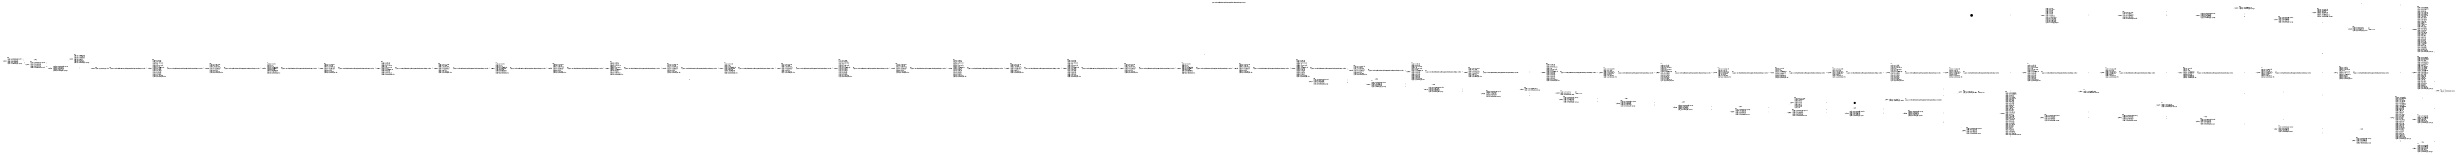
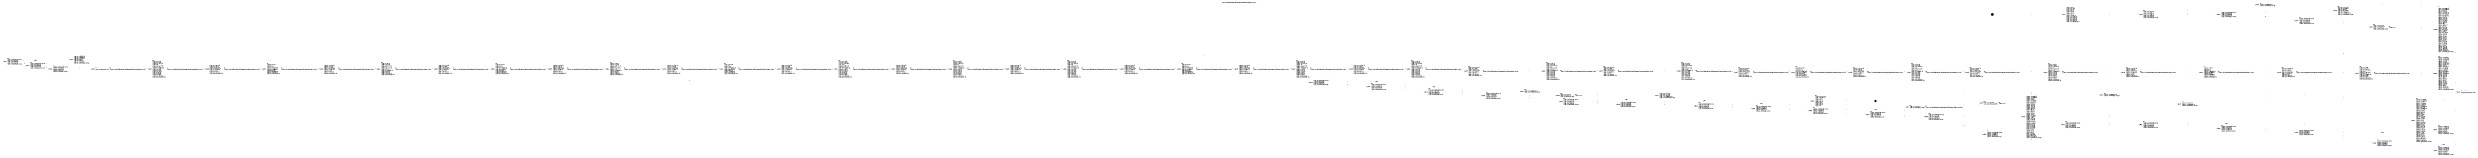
node "0x402070 [21]": added
